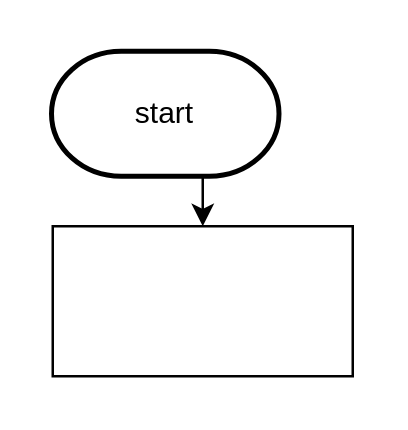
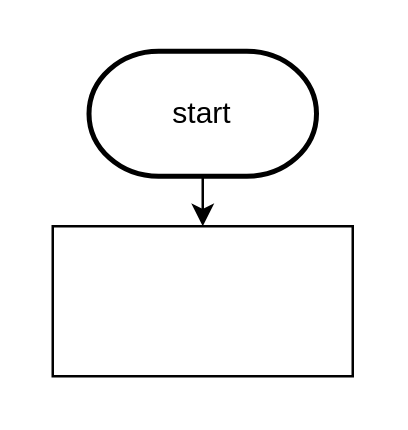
node "start": moved (165, 114) -> (203, 114)
